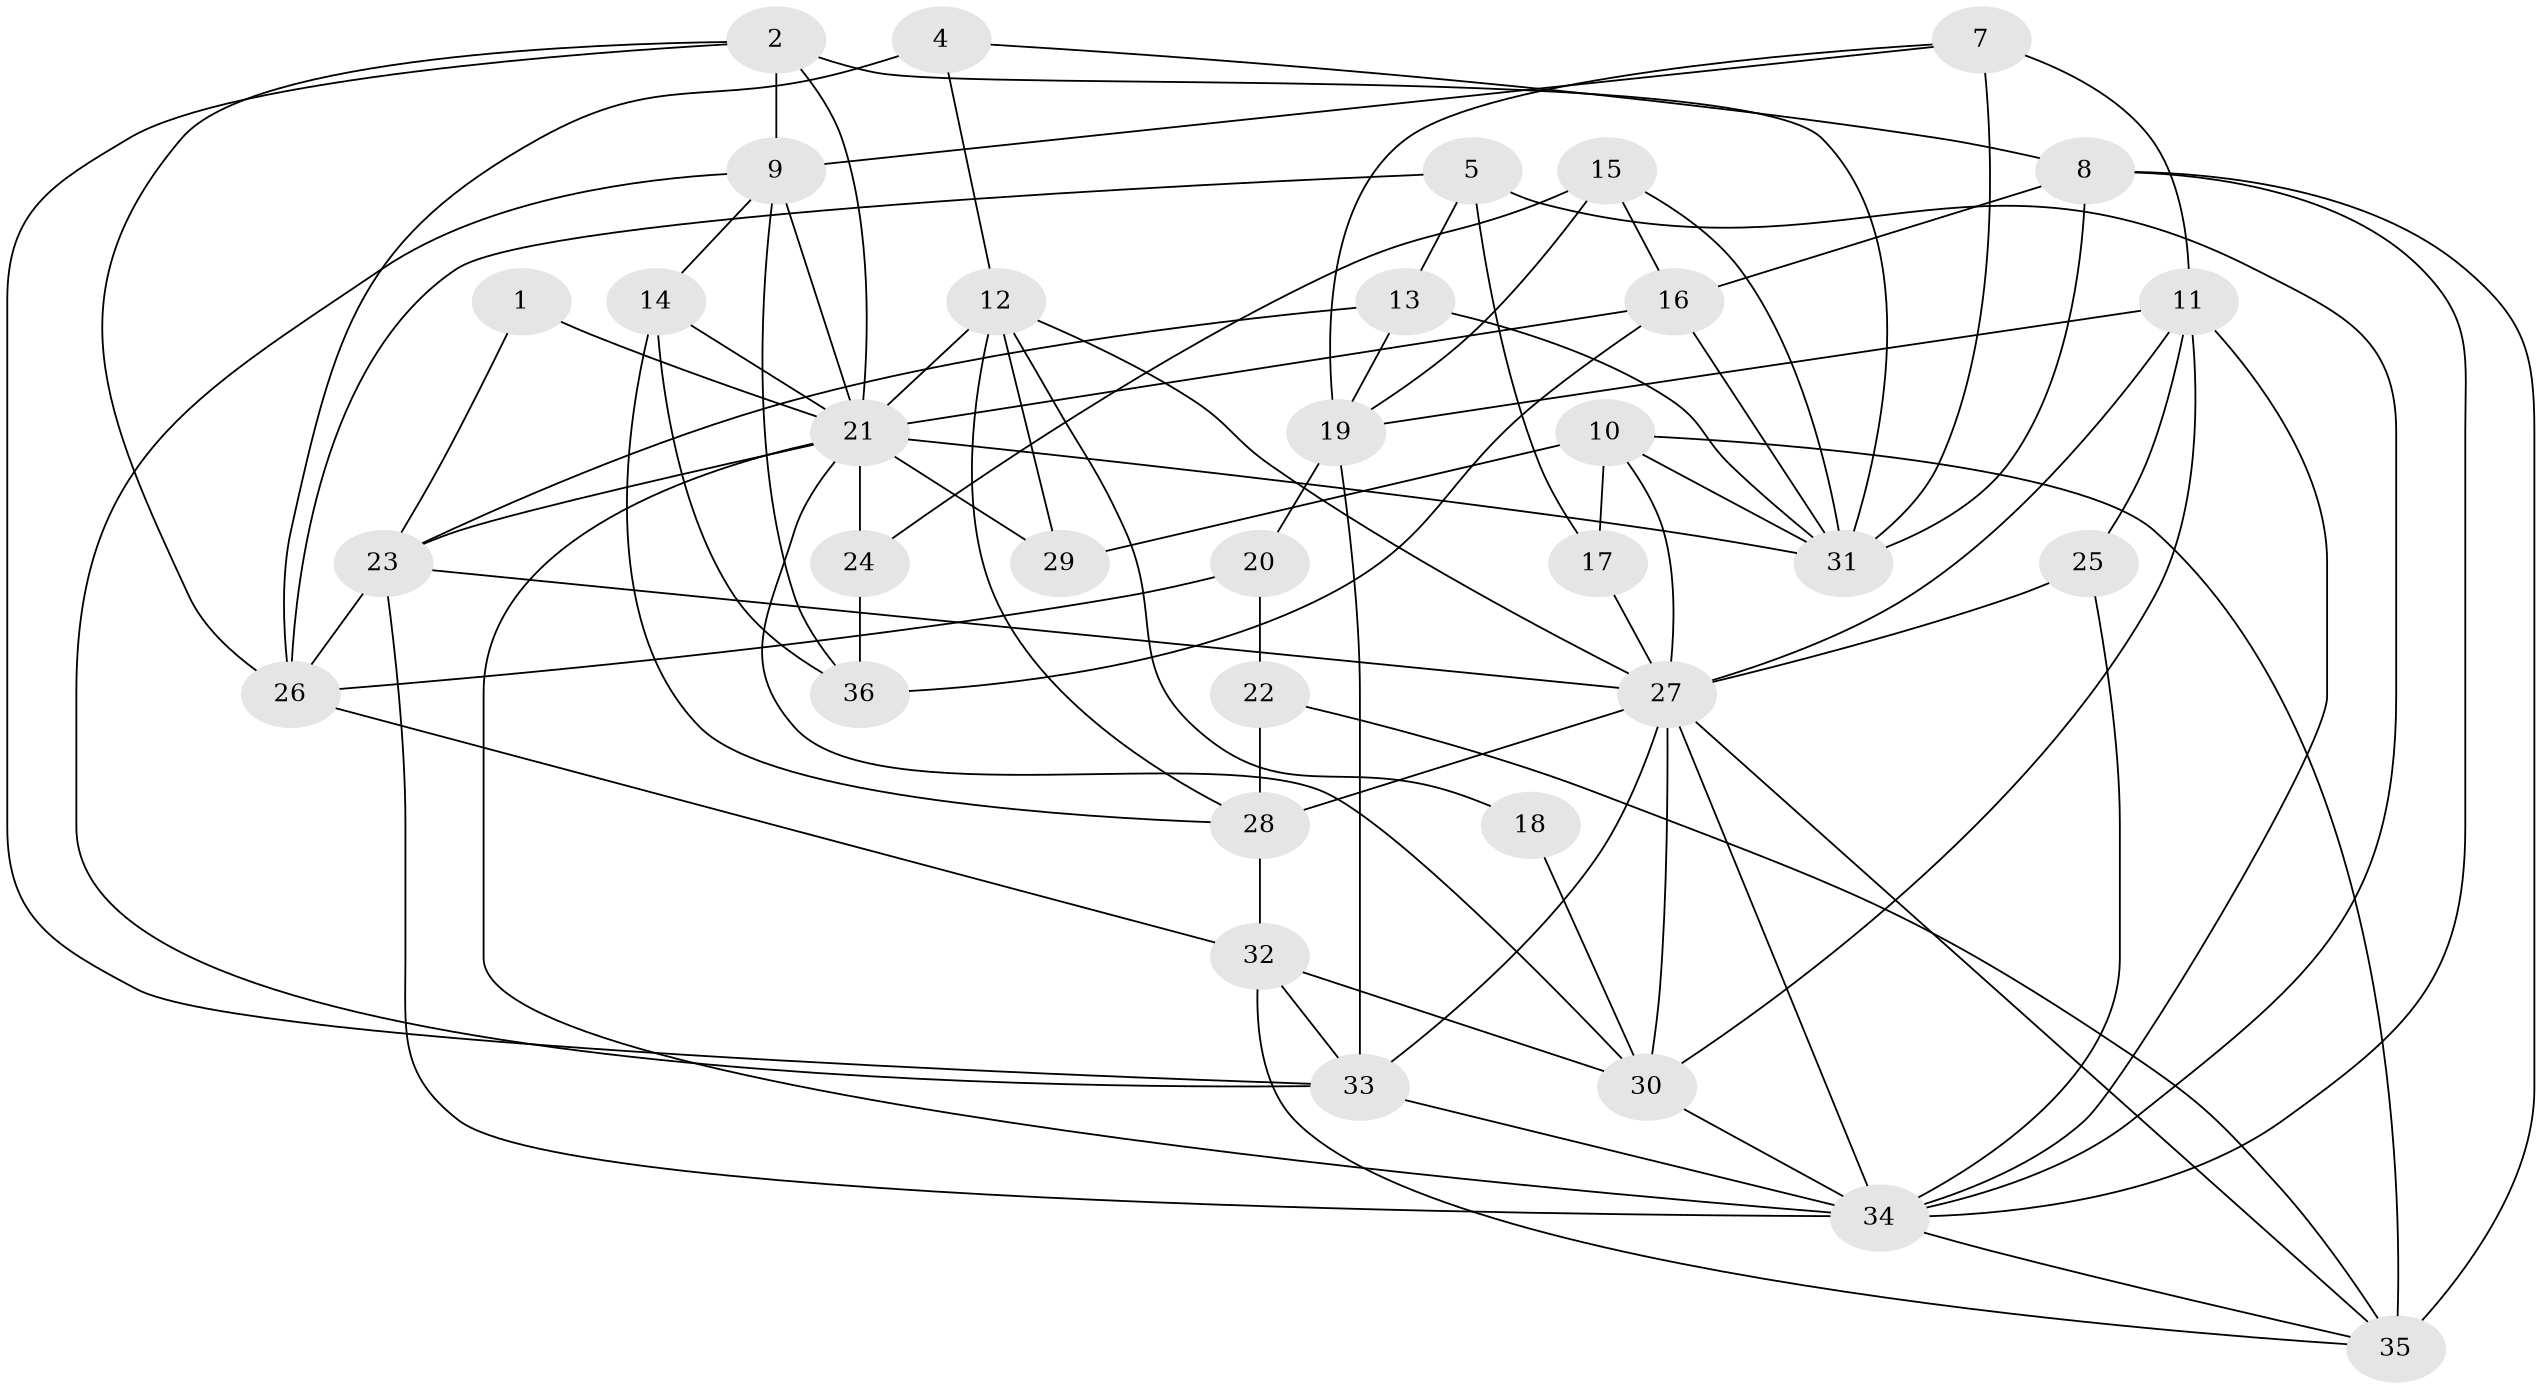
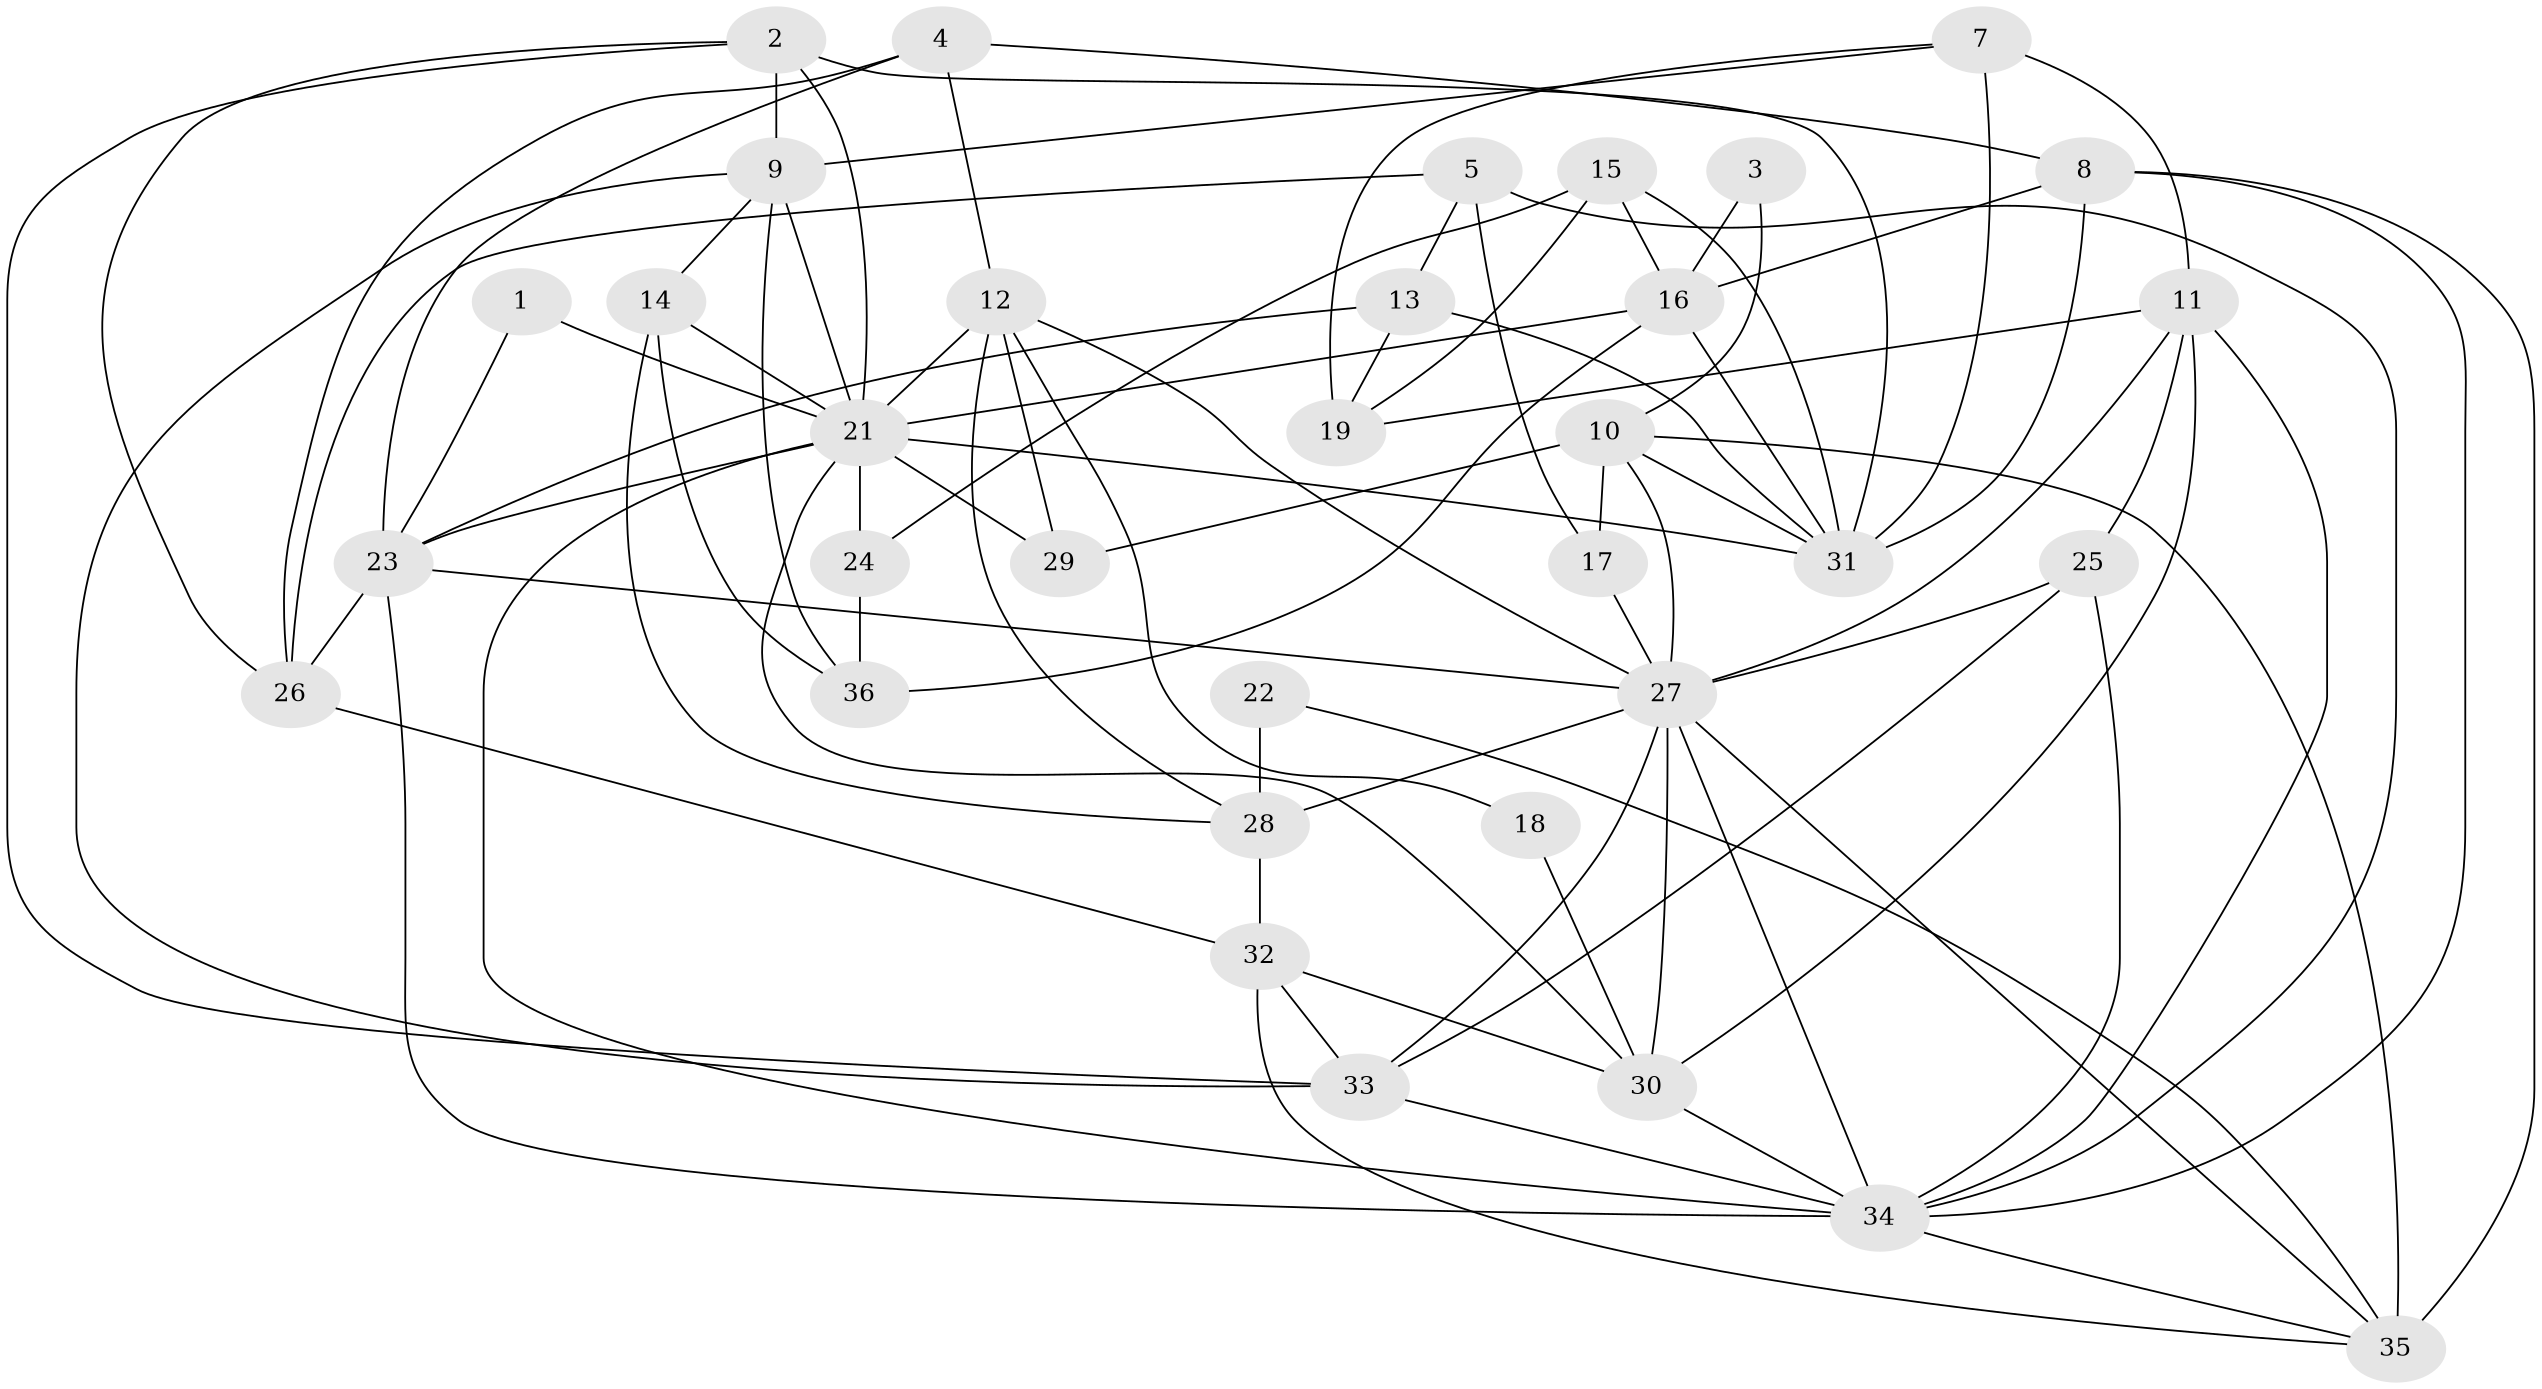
node "3": added
edge "4" -- "23": added
node "20": removed
edge "19" -- "33": now "25" -- "33"
